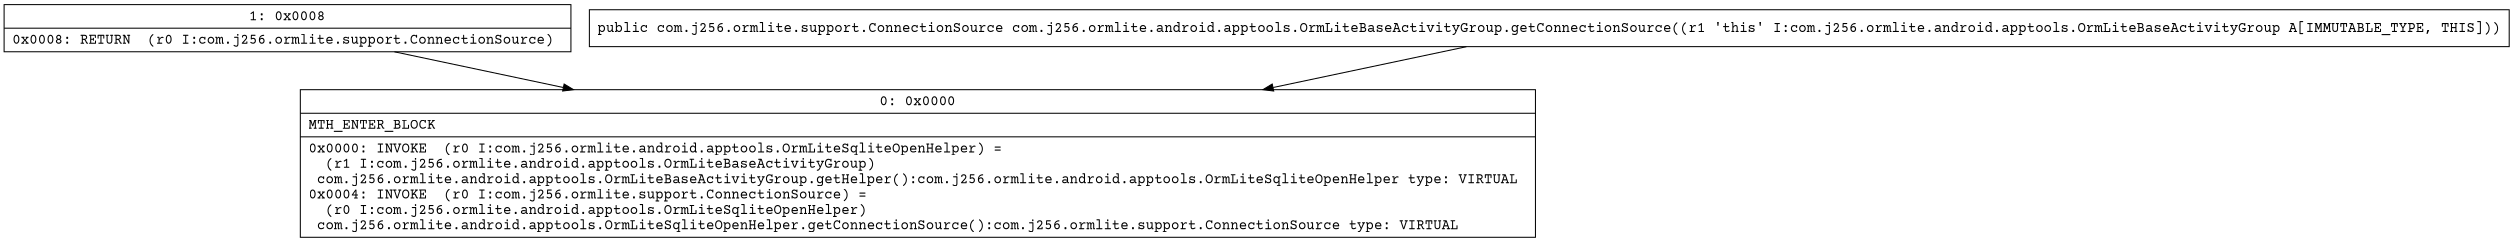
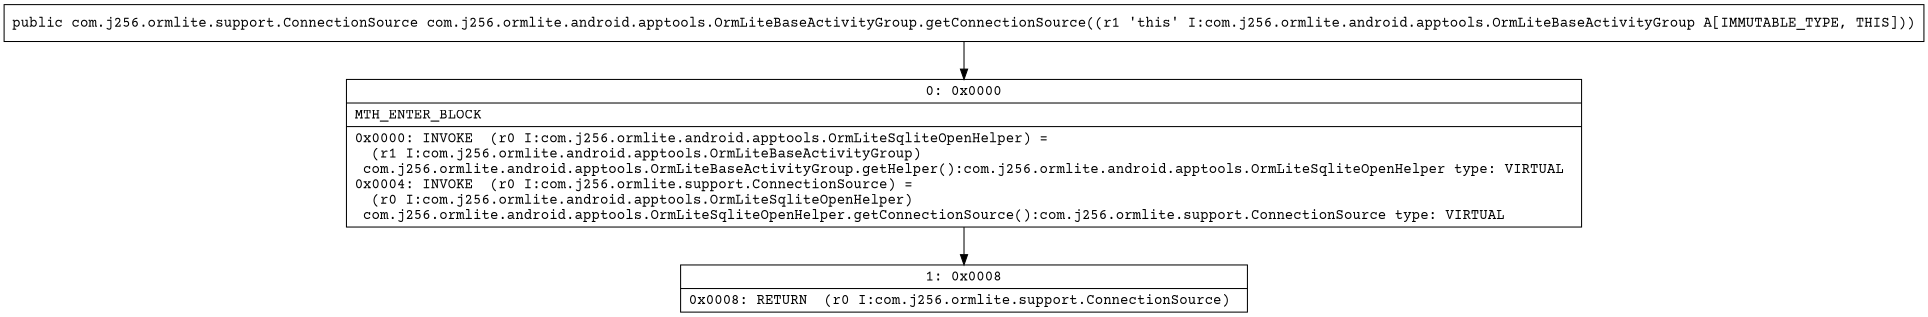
edge "1: 0x0008" -> "0: 0x0000": reversed
